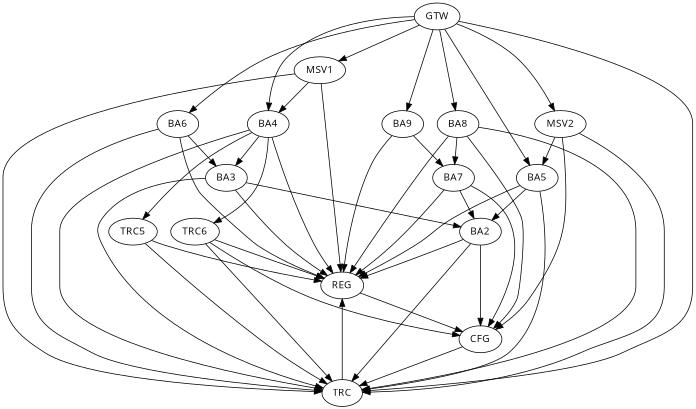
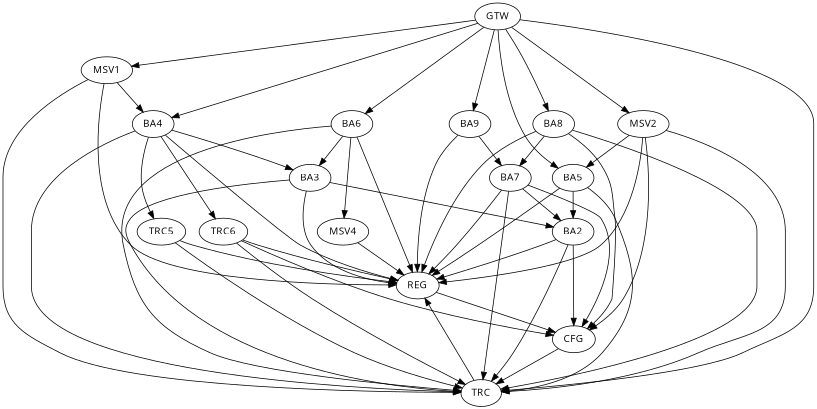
node "MSV4": added
edge "MSV2" -> "REG": added
edge "BA7" -> "TRC": added
